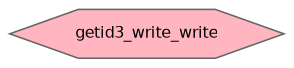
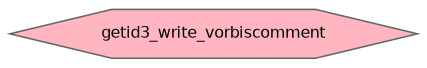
node "getid3_write_write": label "getid3_write_write" -> "getid3_write_vorbiscomment"
